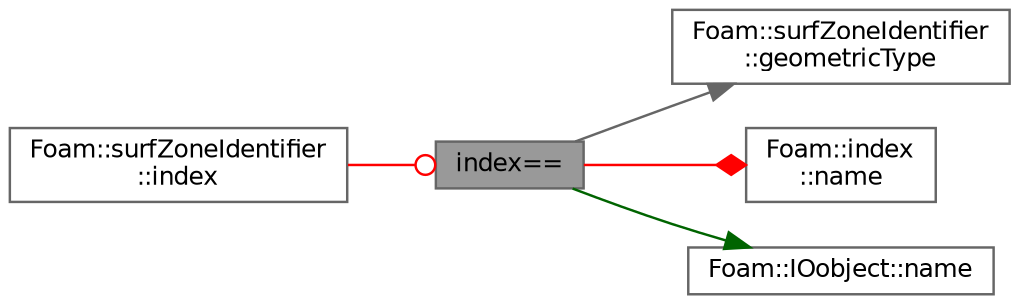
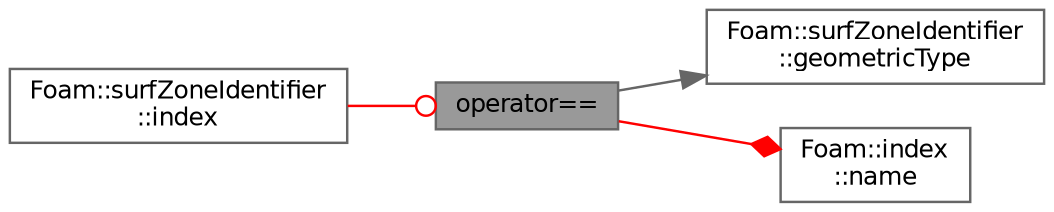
node "index==": label "index==" -> "operator=="
node "Foam::IOobject::name": removed
